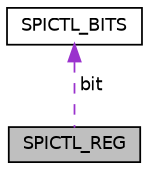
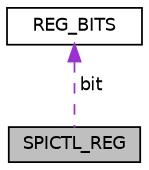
node "SPICTL_BITS": label "SPICTL_BITS" -> "REG_BITS"
